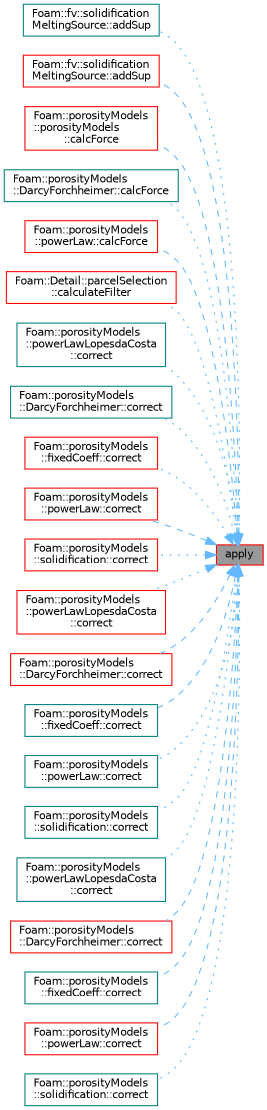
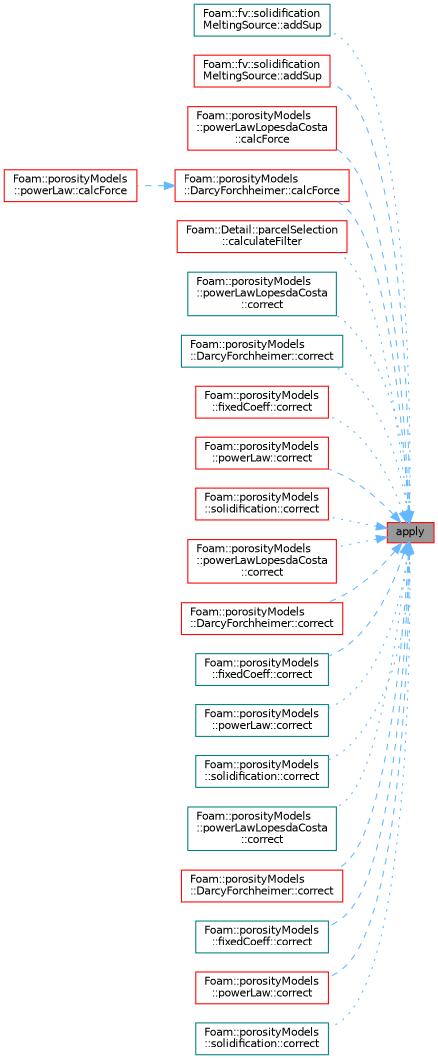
node "Foam::porosityModels ::porosityModels ::calcForce": label "Foam::porosityModels ::porosityModels ::calcForce" -> "Foam::porosityModels ::powerLawLopesdaCosta ::calcForce"
node "Foam::porosityModels ::DarcyForchheimer::calcForce": color teal -> red
edge "Foam::porosityModels ::DarcyForchheimer::calcForce" -> "apply": style dotted -> dashed
edge "Foam::porosityModels ::powerLaw::calcForce" -> "apply": now "Foam::porosityModels ::powerLaw::calcForce" -> "Foam::porosityModels ::DarcyForchheimer::calcForce"
